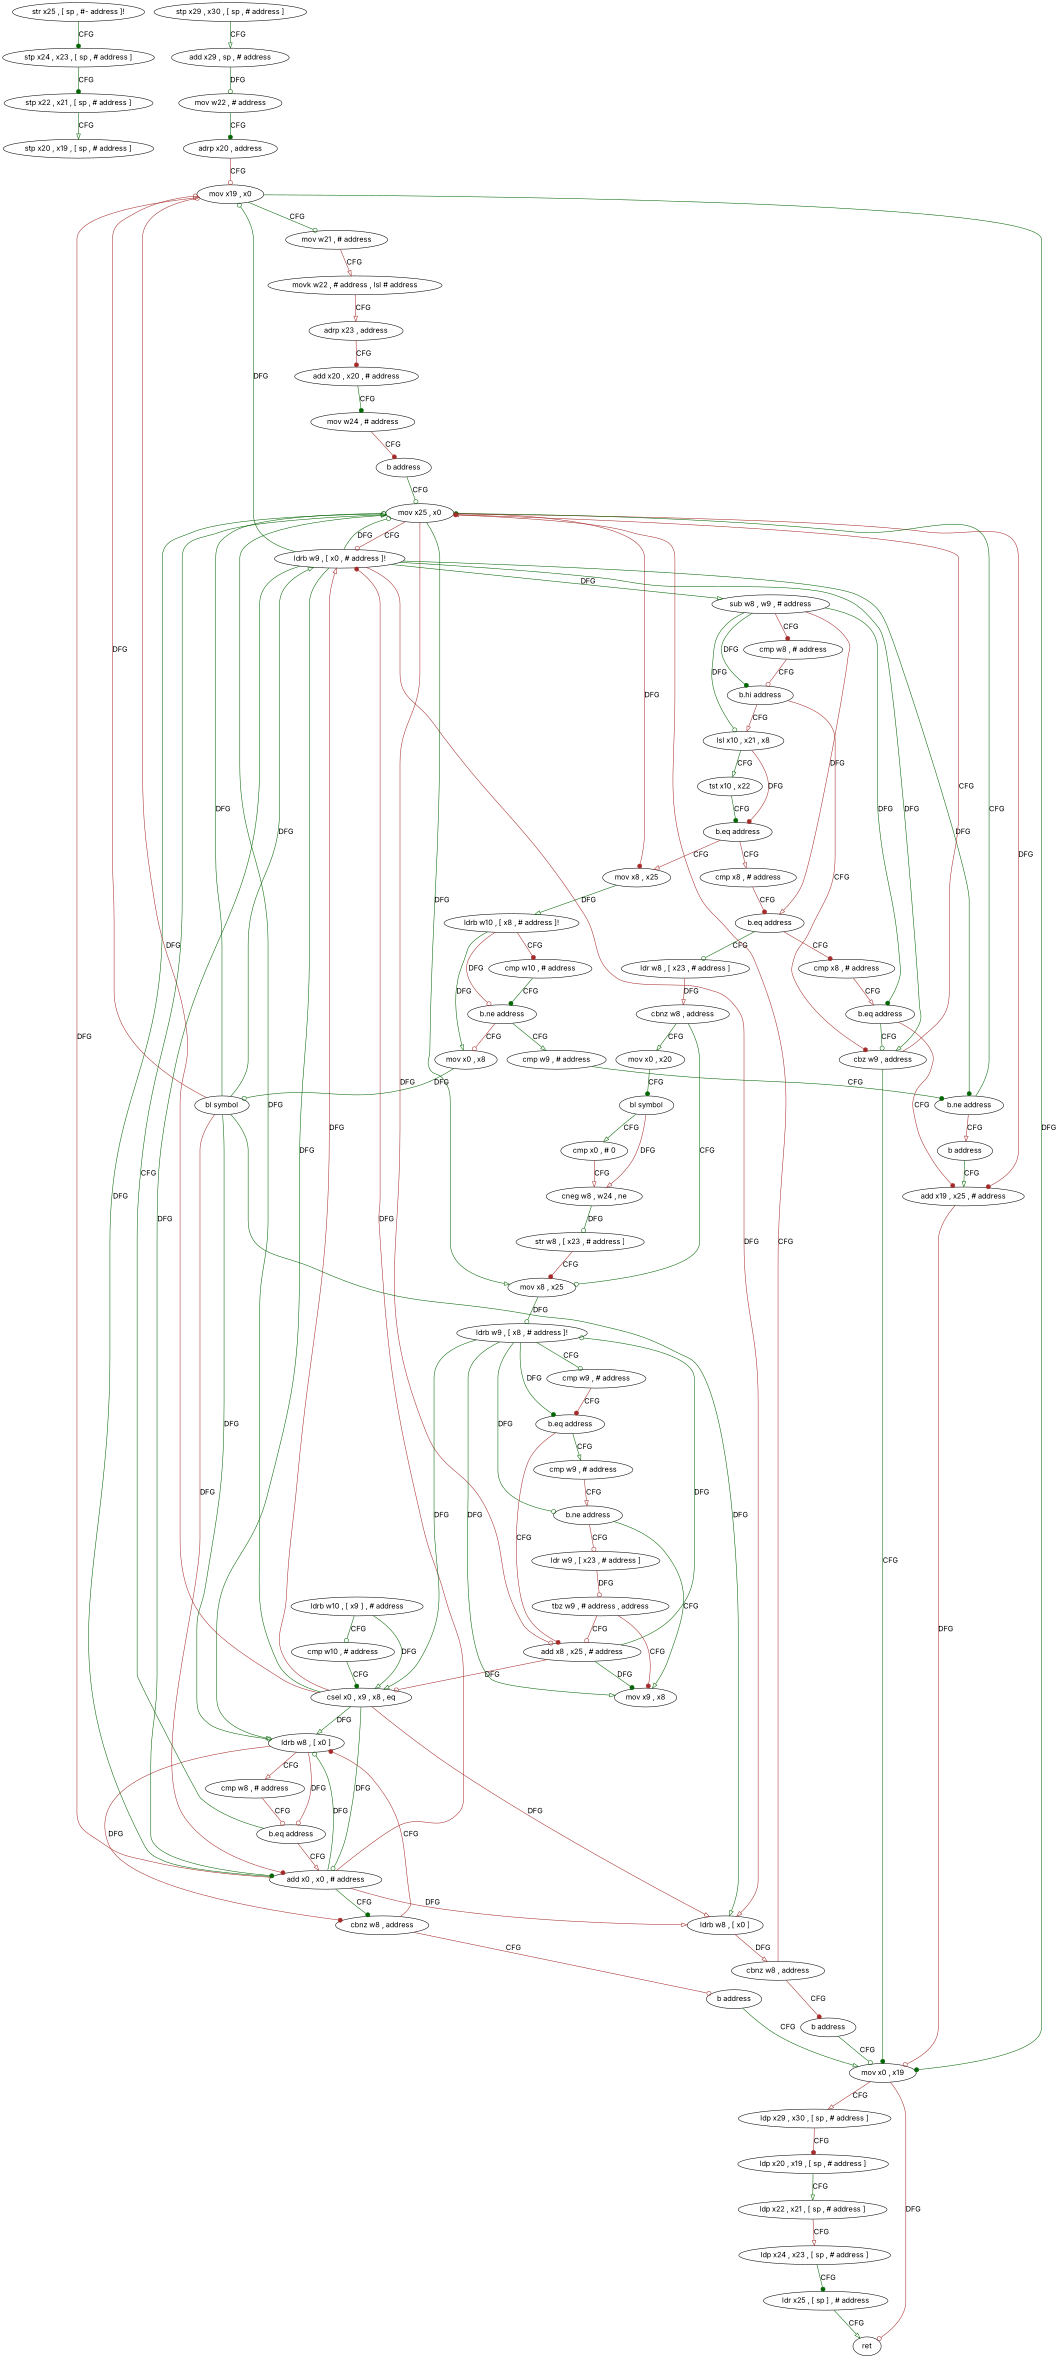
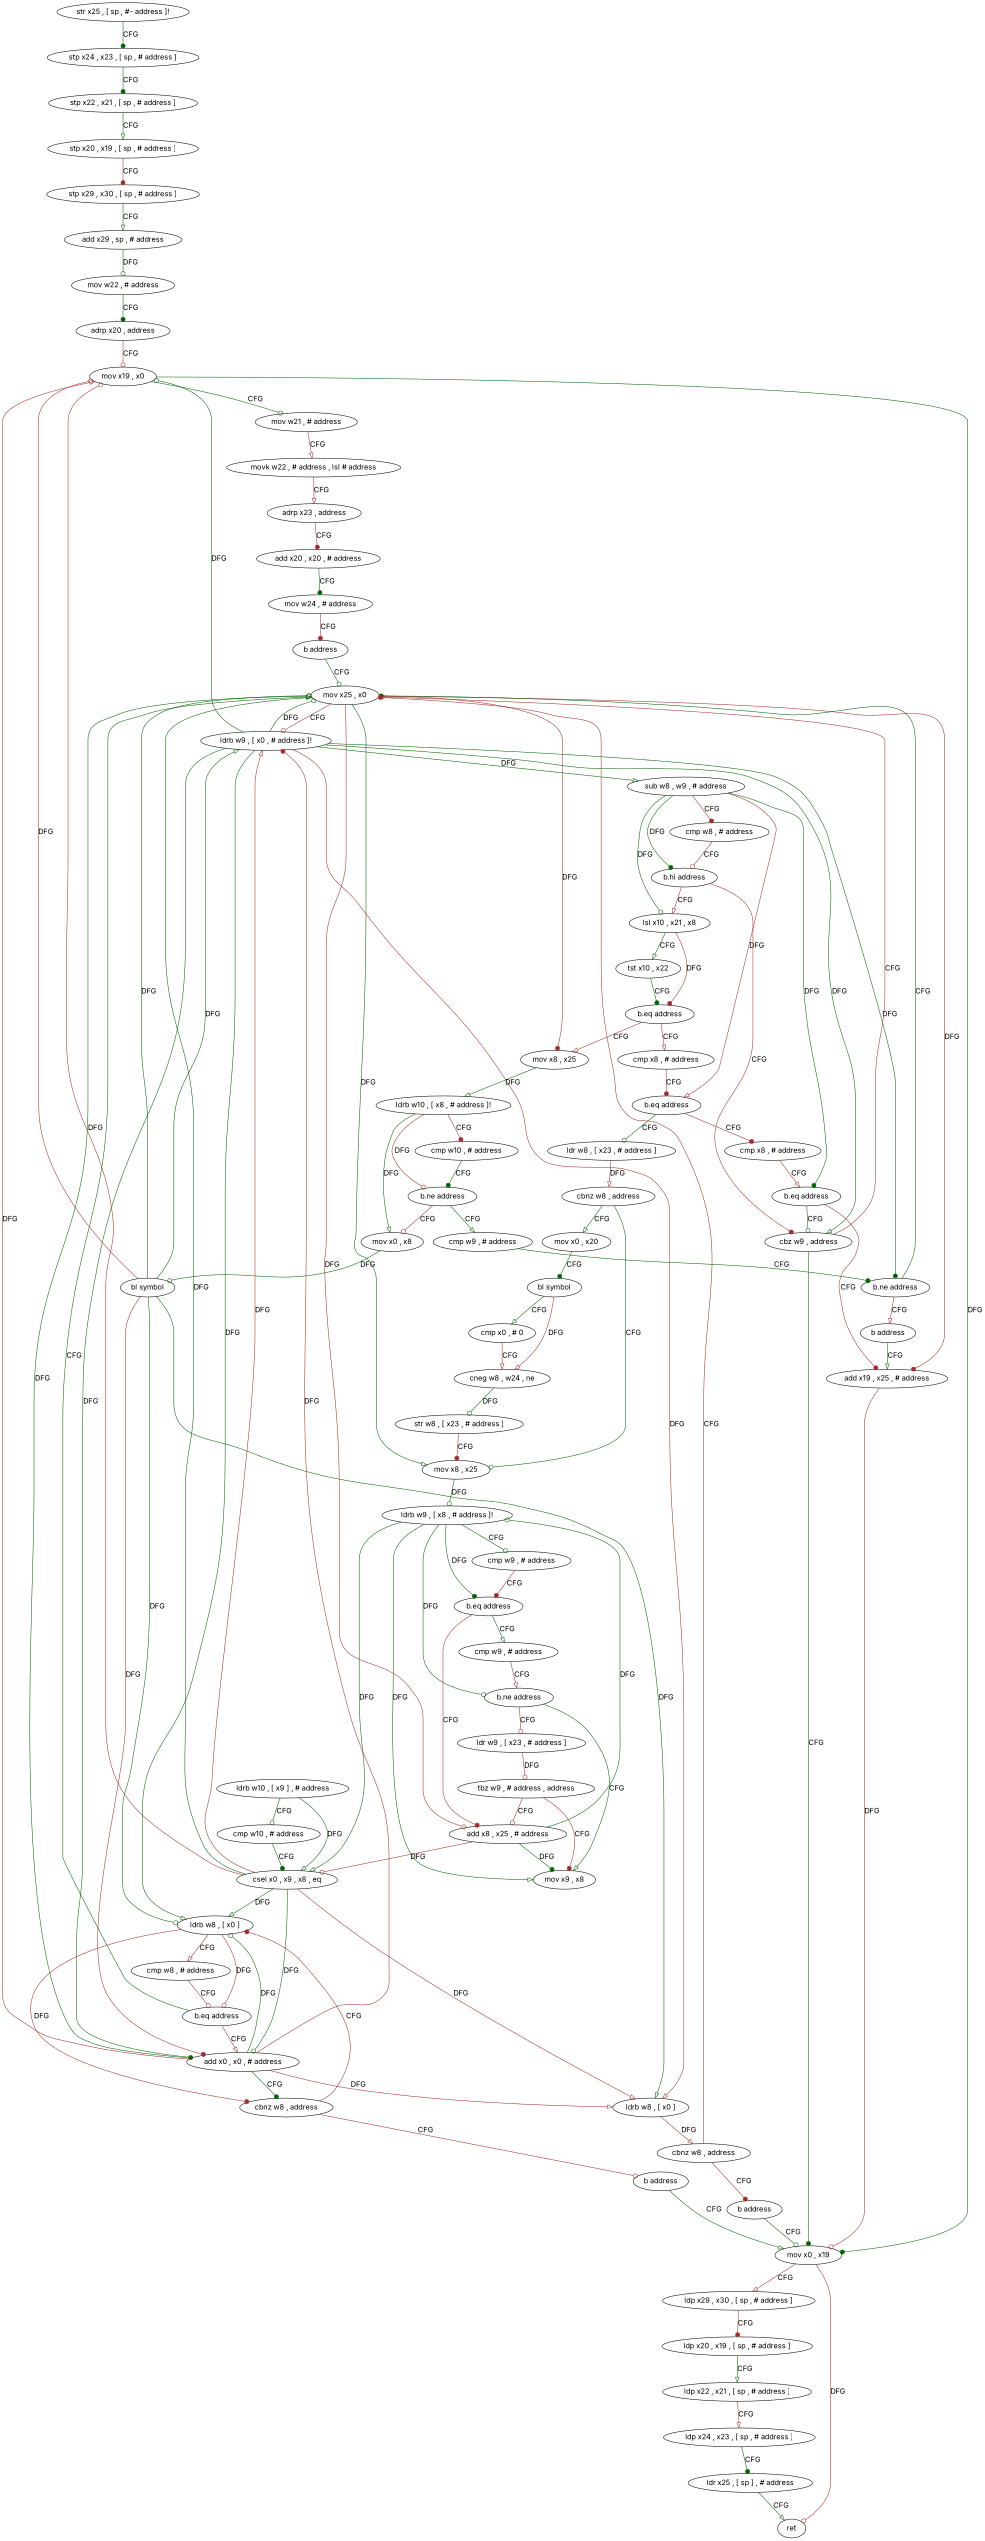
edge "stp x20 , x19 , [ sp , # address ]" -> "stp x29 , x30 , [ sp , # address ]": added, label "CFG"
